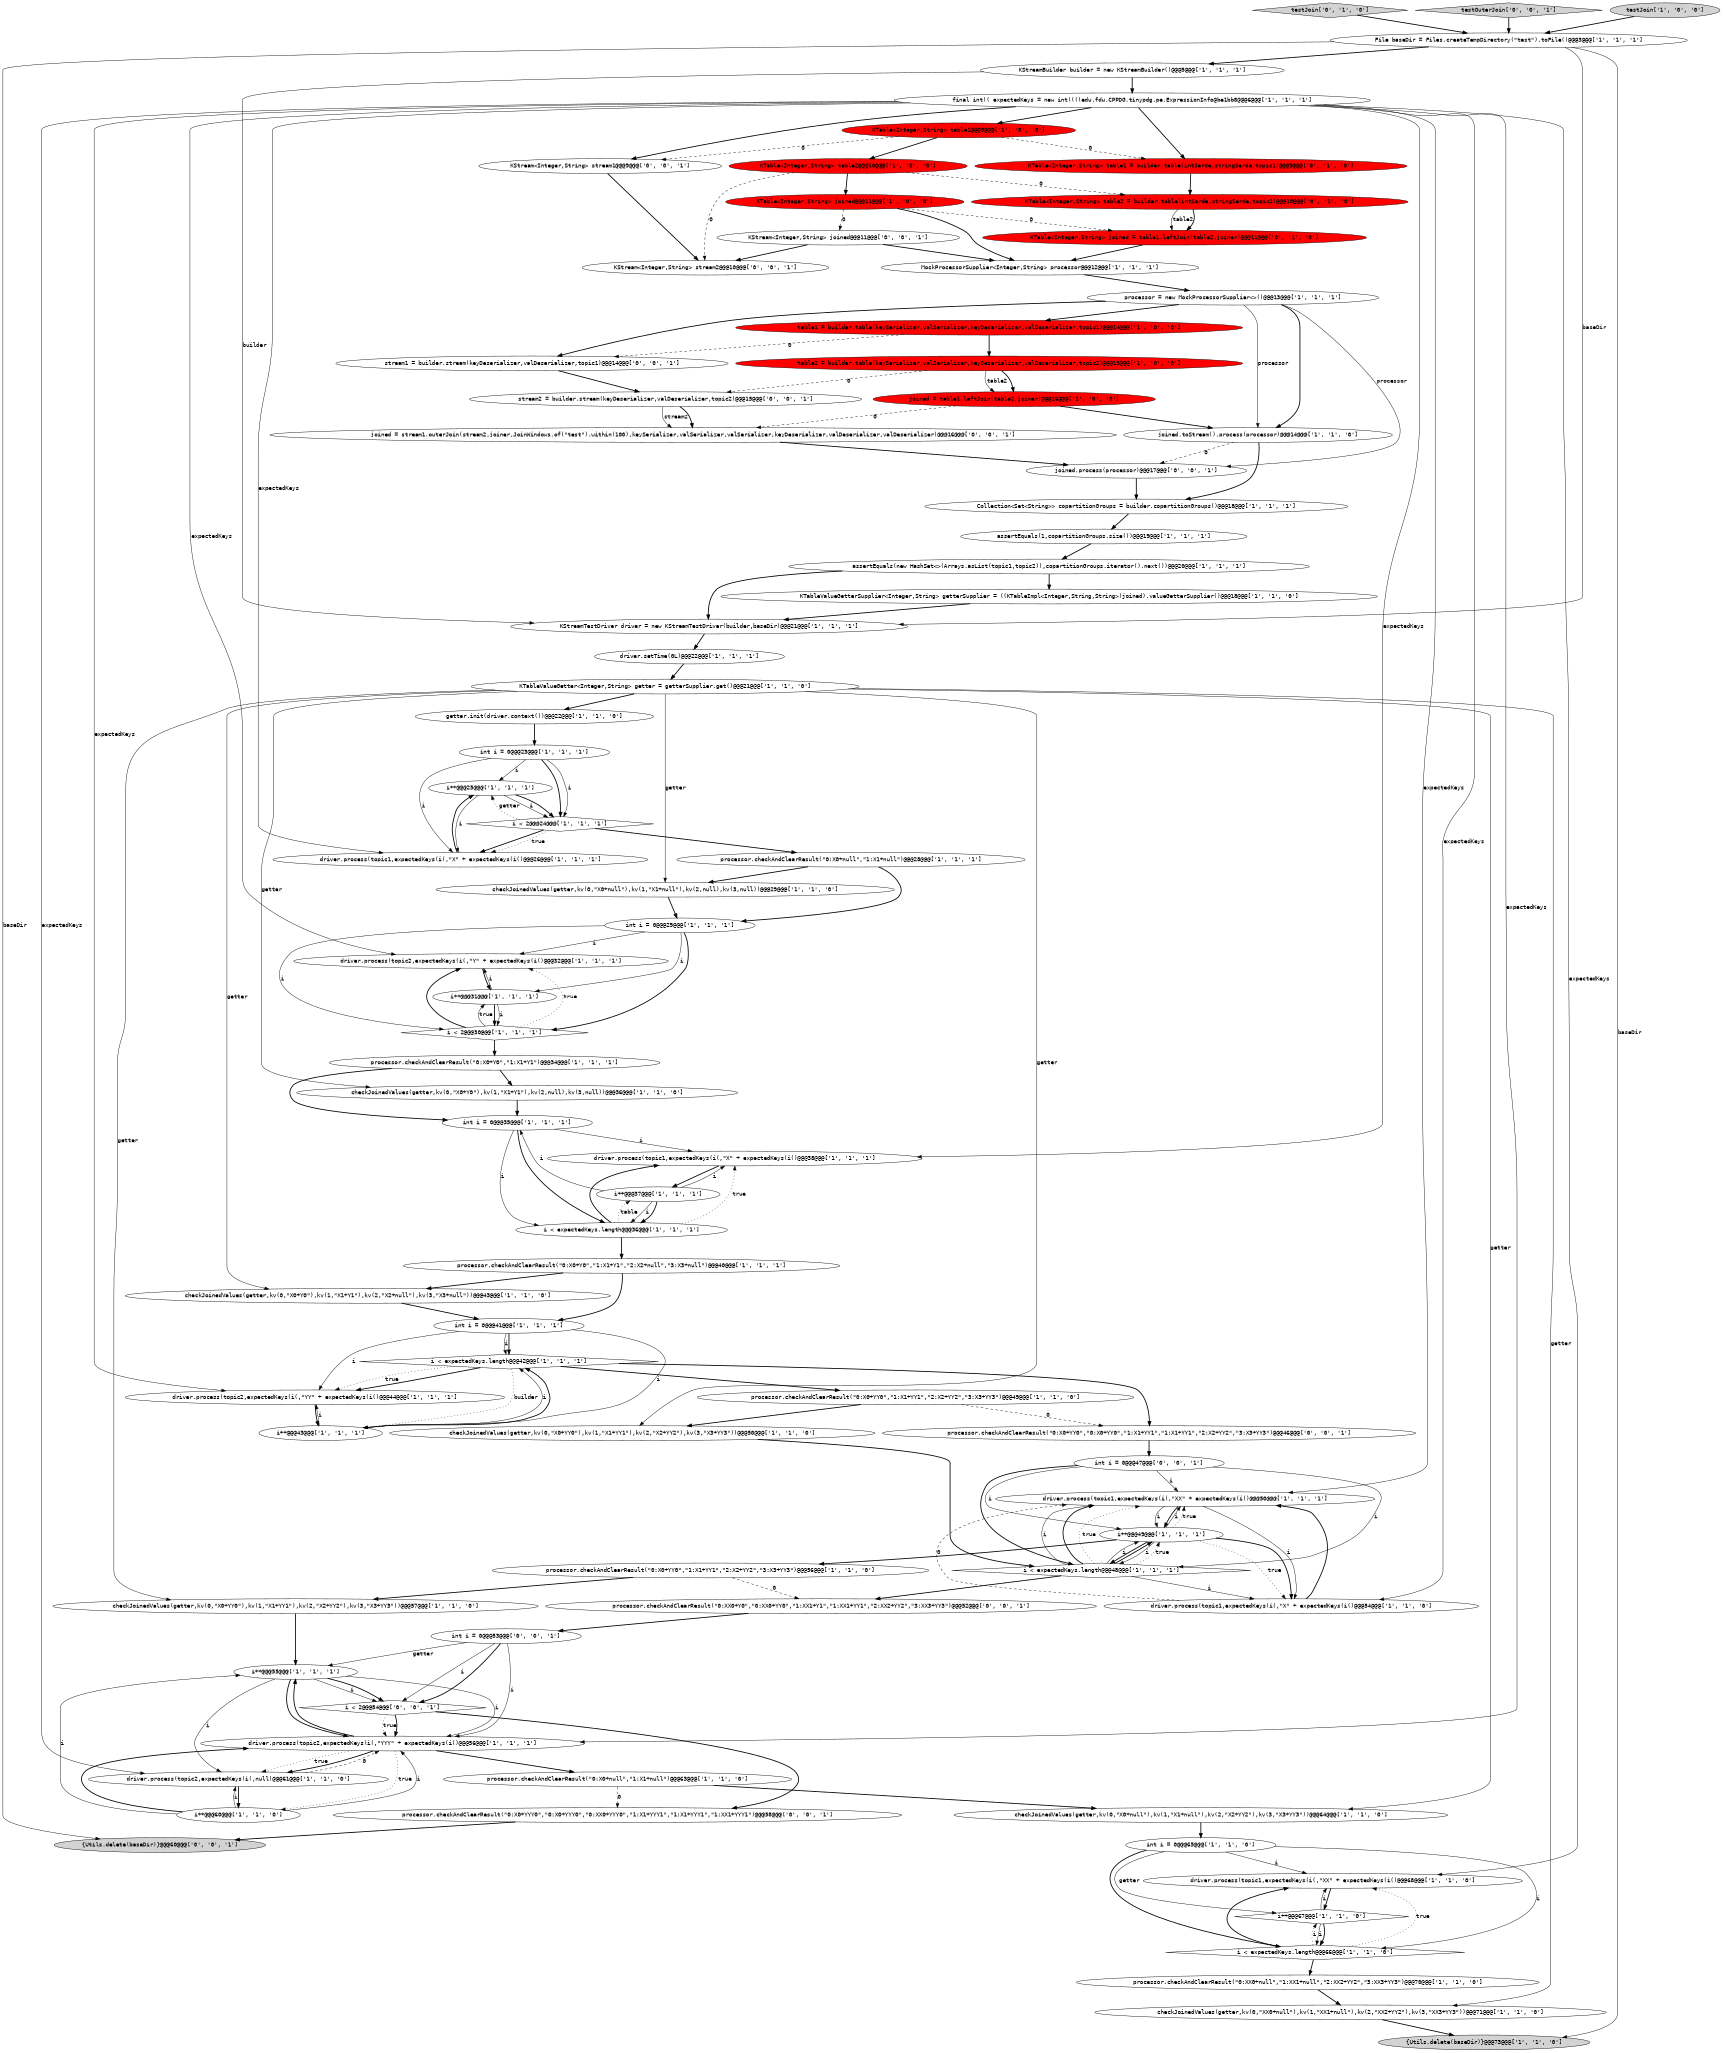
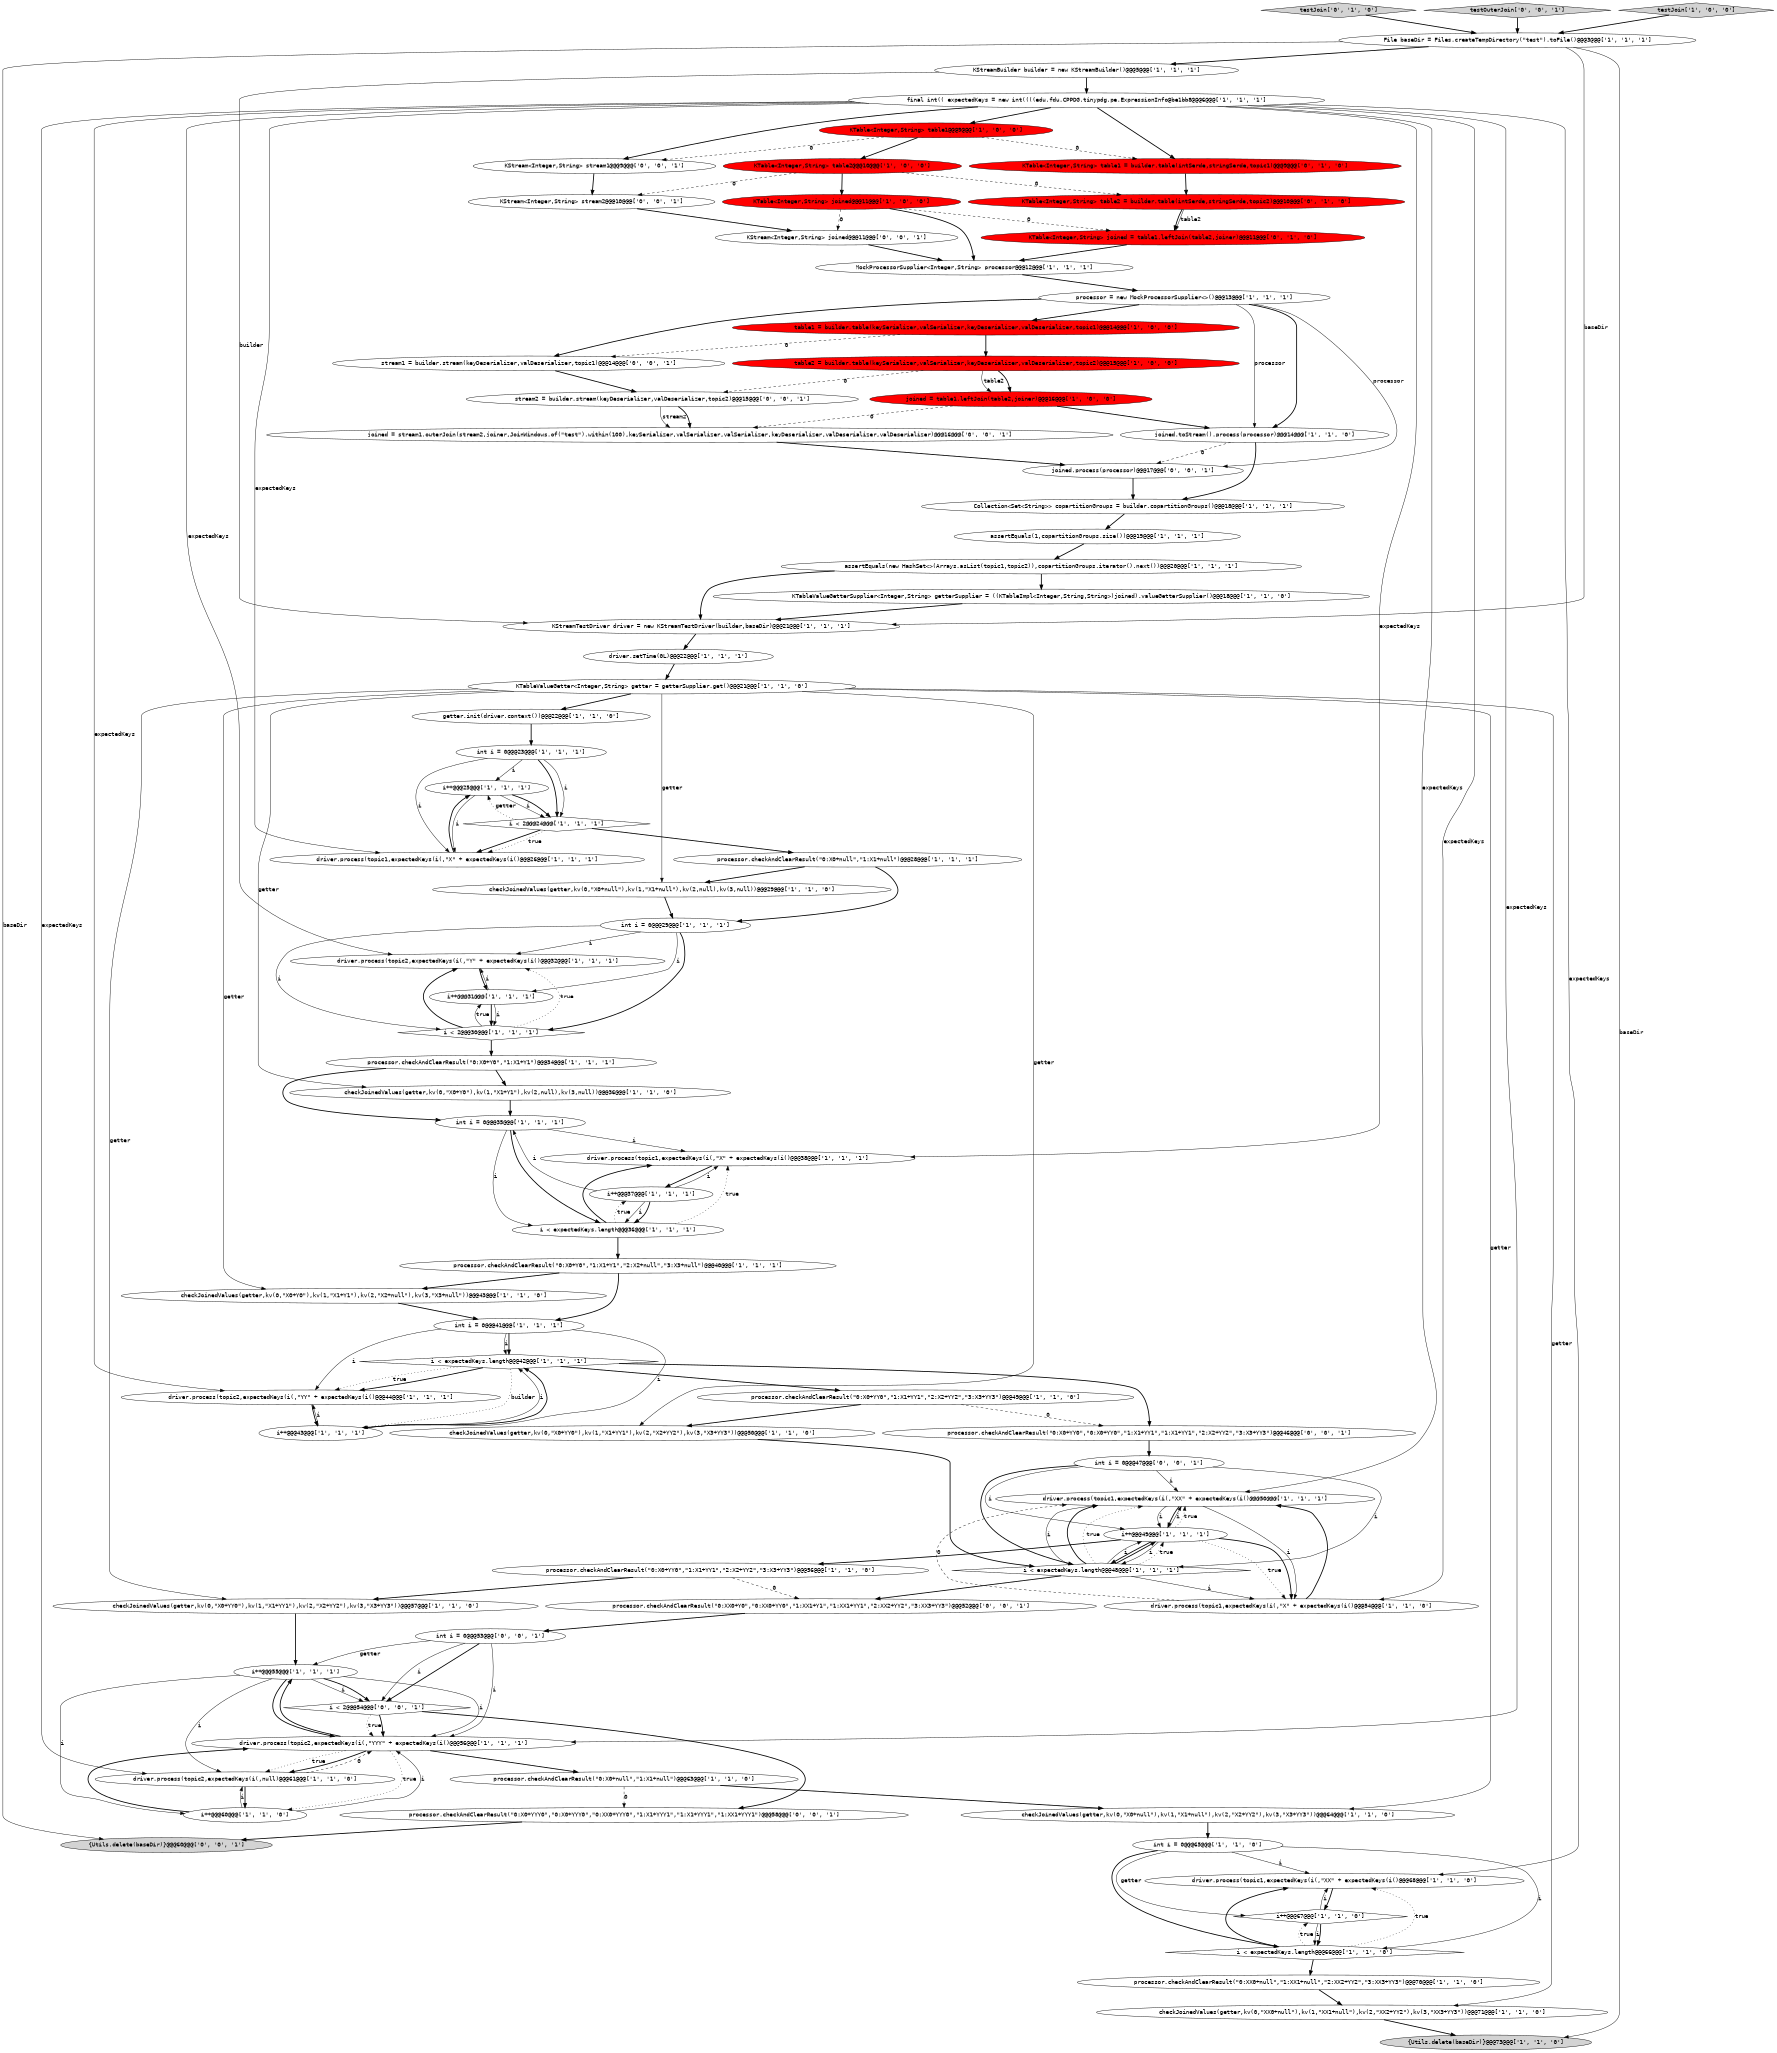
node "testJoin['1', '0', '0']": shape ellipse -> diamond
edge "KStream<Integer,String> joined@@@11@@@['0', '0', '1']" -> "KStream<Integer,String> stream2@@@10@@@['0', '0', '1']": reversed
edge "i < expectedKeys.length@@@36@@@['1', '1', '1']" -> "i++@@@37@@@['1', '1', '1']": label "table" -> "true"
edge "i++@@@60@@@['1', '1', '0']" -> "i++@@@55@@@['1', '1', '1']": reversed
edge "i < expectedKeys.length@@@66@@@['1', '1', '0']" -> "i++@@@67@@@['1', '1', '0']": label "i" -> "true"
